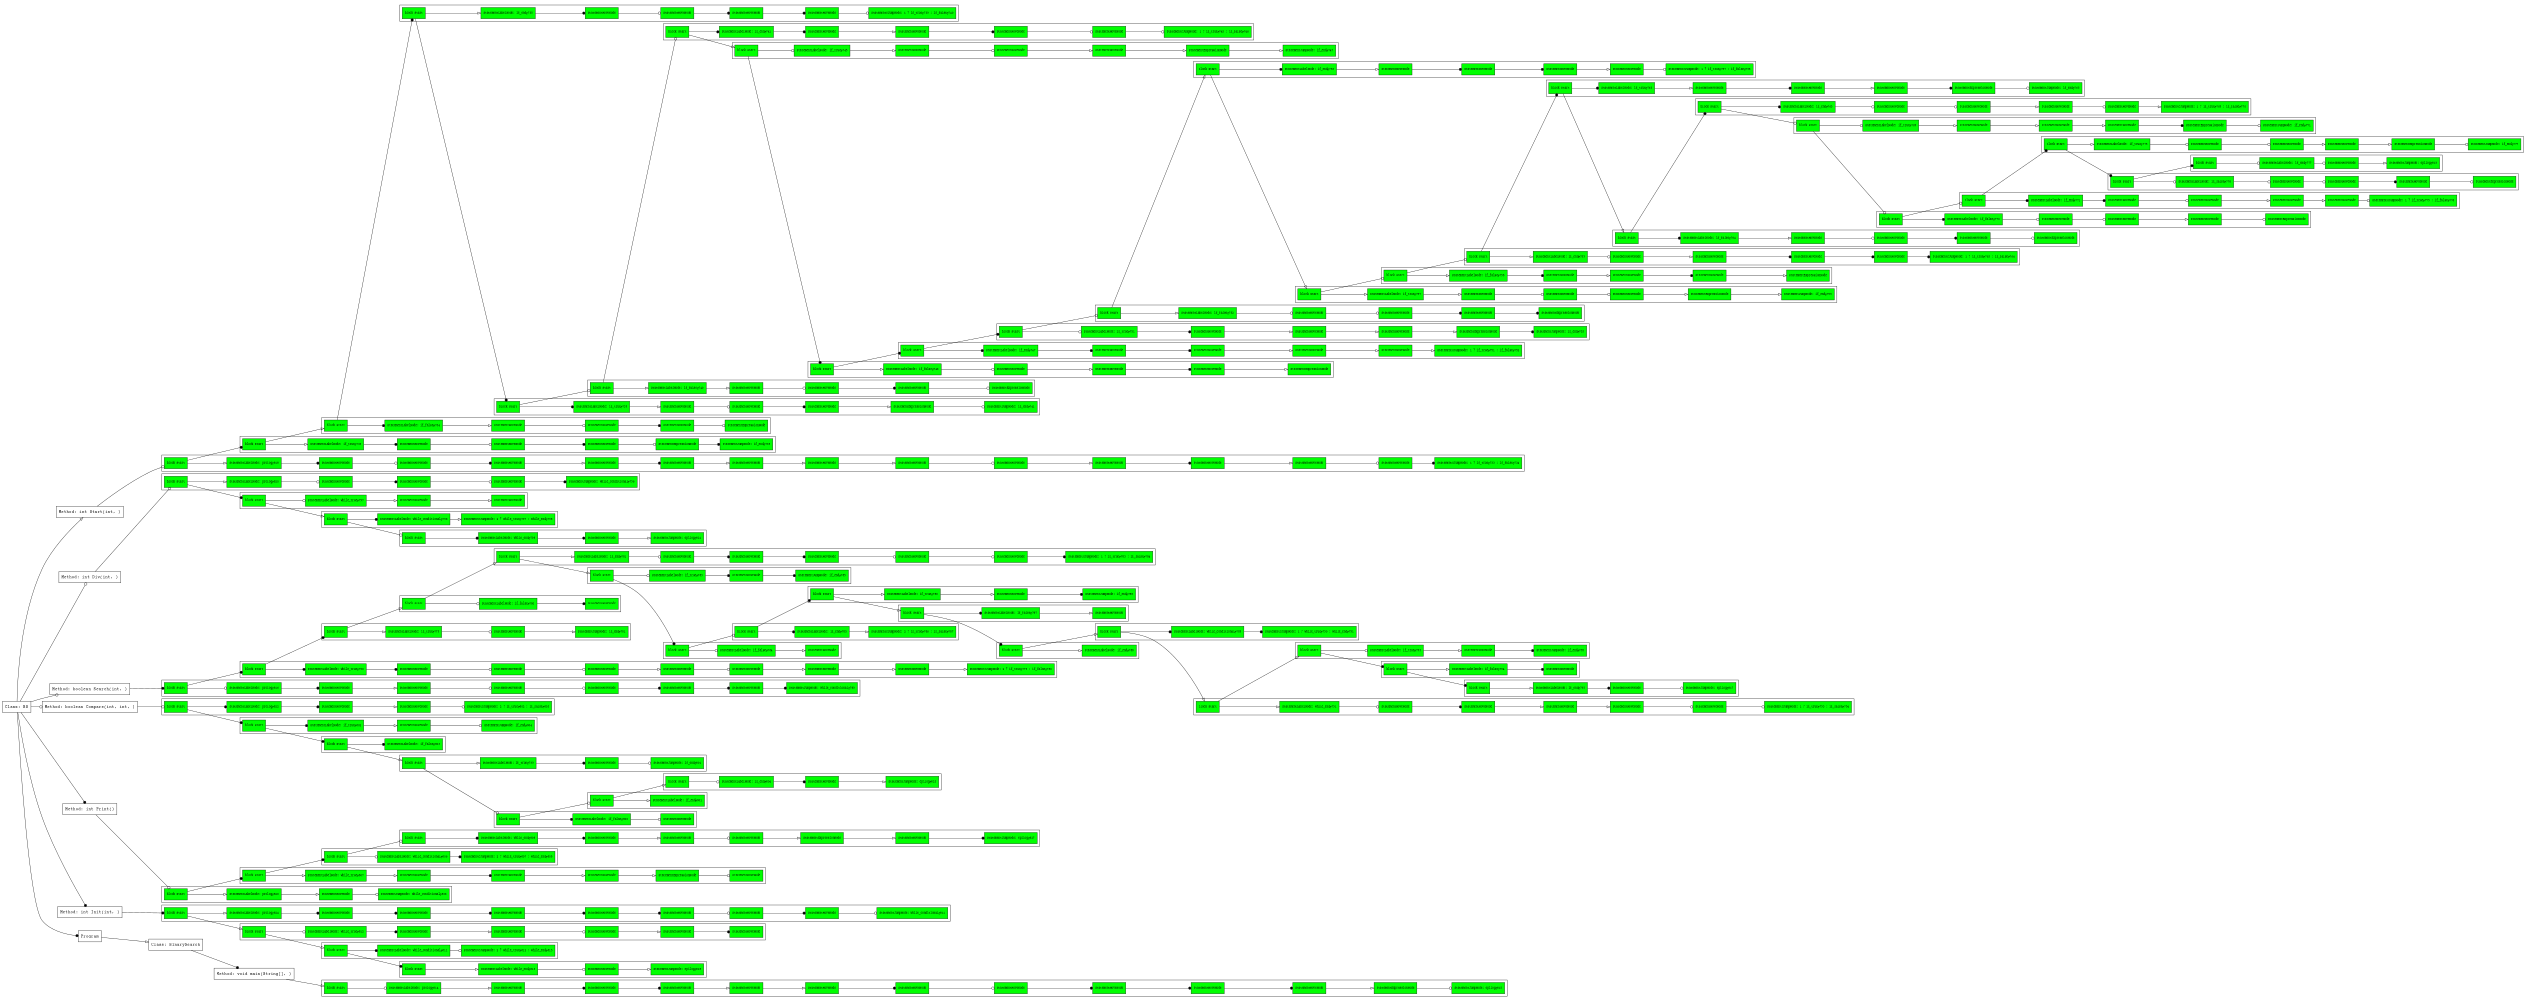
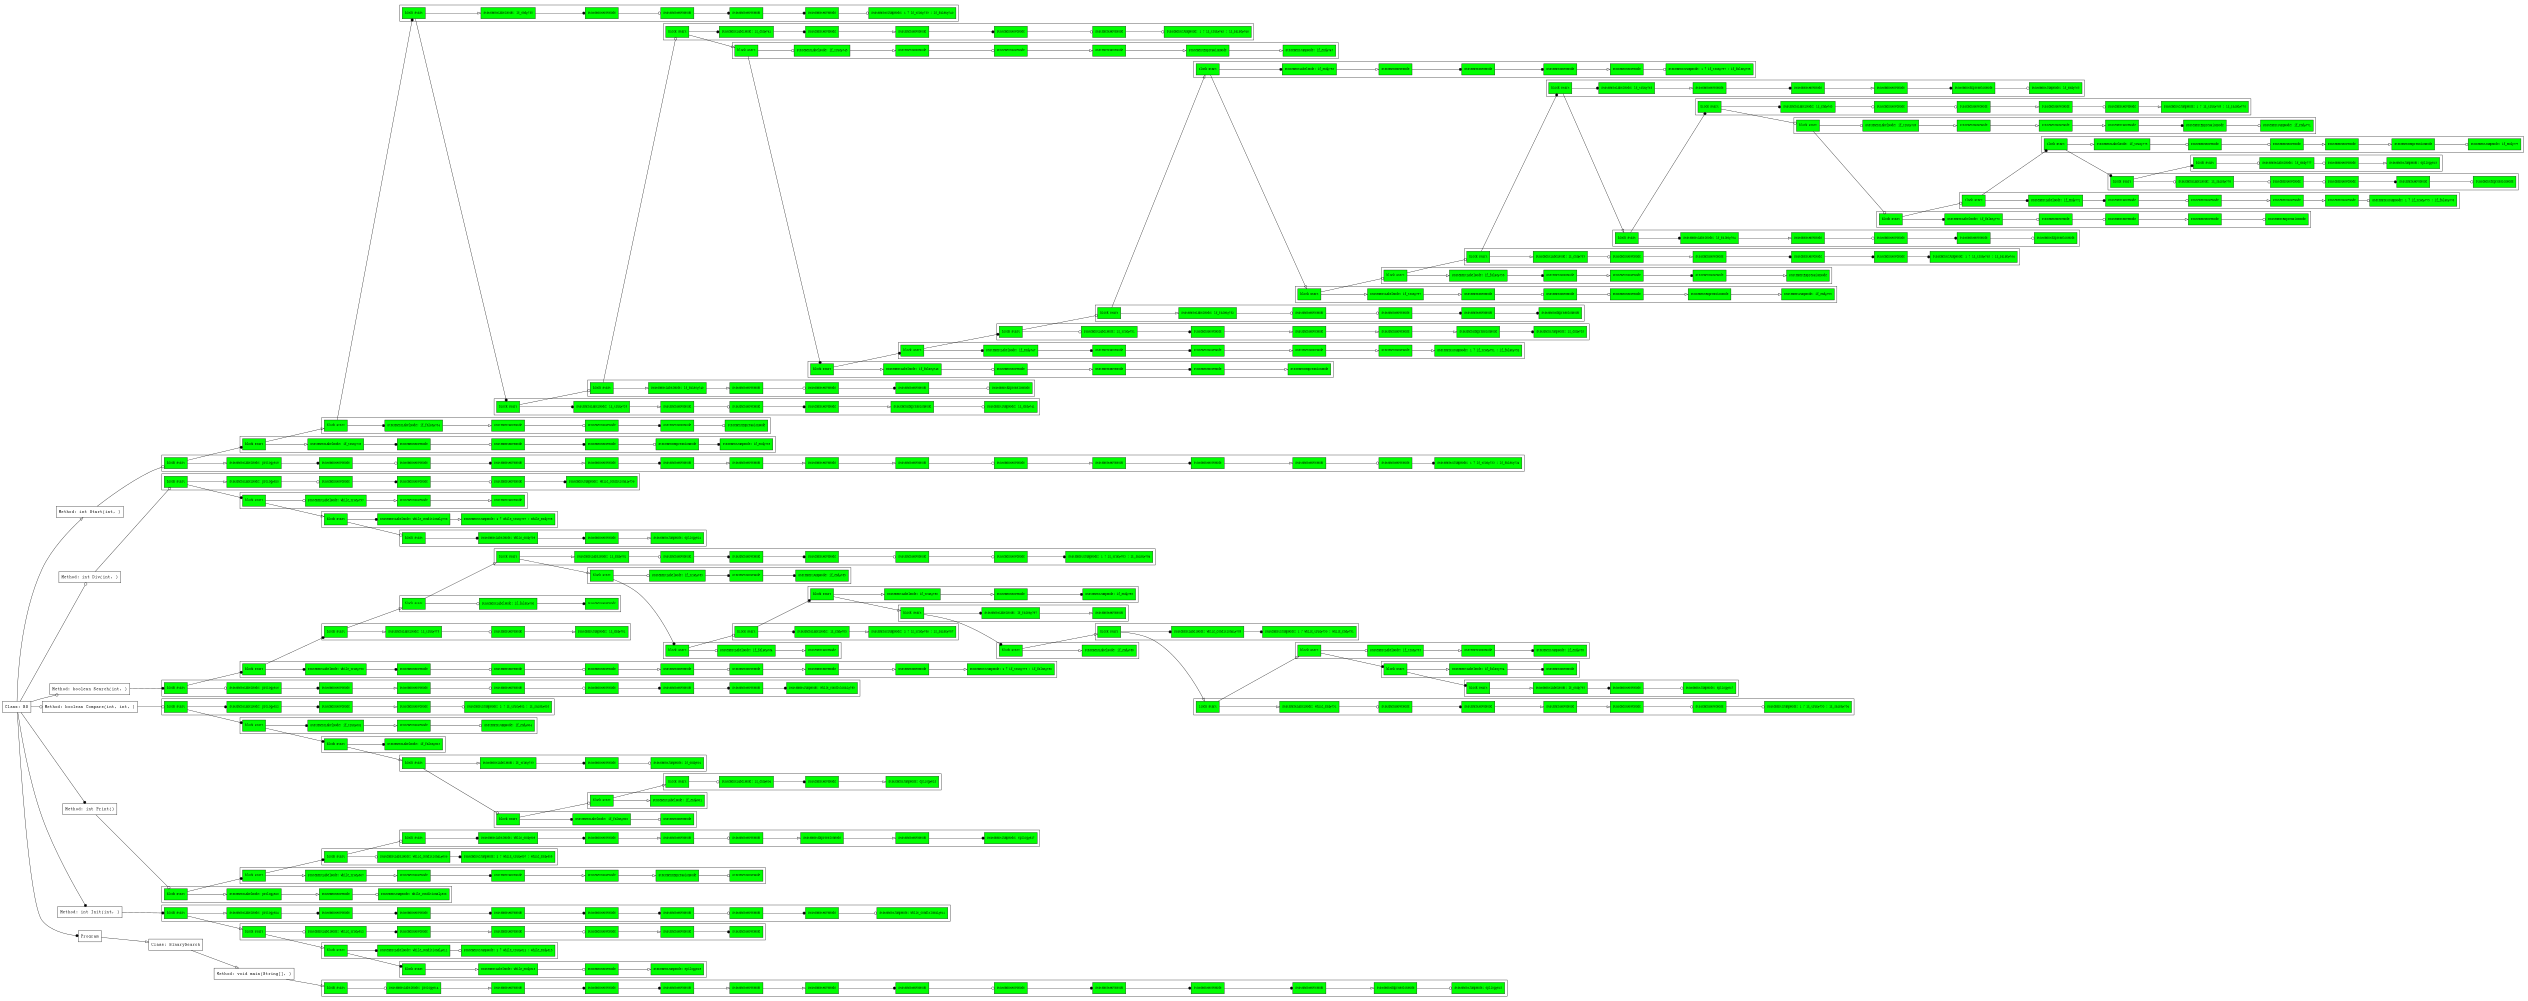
edge "Class: BinarySearch" -> "Method: void main(String[], )": arrowhead dot -> onormal
